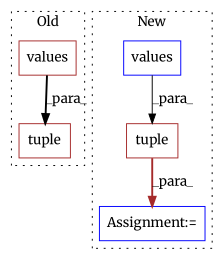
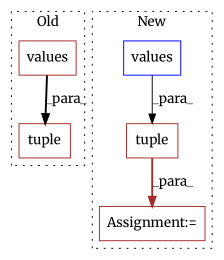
node "Assignment:=": color blue -> brown
